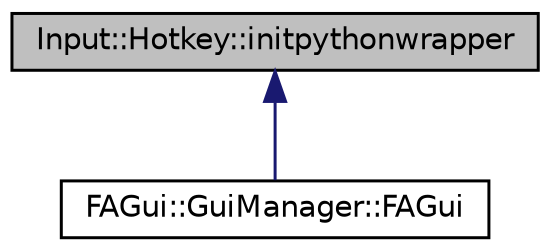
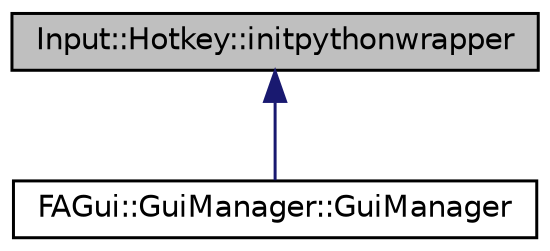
node "FAGui::GuiManager::FAGui": label "FAGui::GuiManager::FAGui" -> "FAGui::GuiManager::GuiManager"
